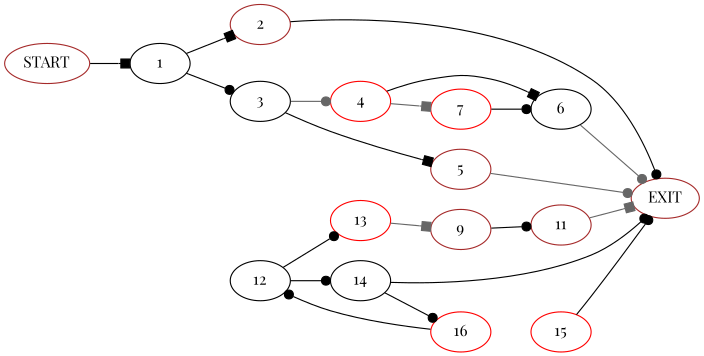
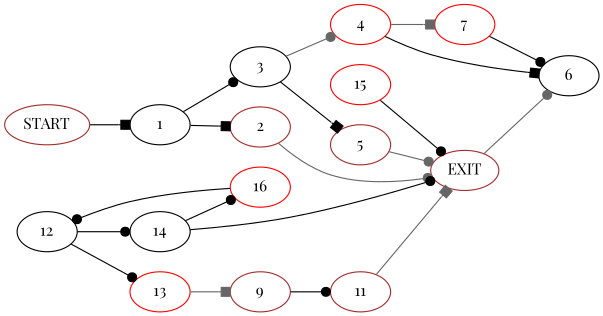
edge "2" -> "EXIT": color black -> gray40
edge "6" -> "EXIT": reversed
